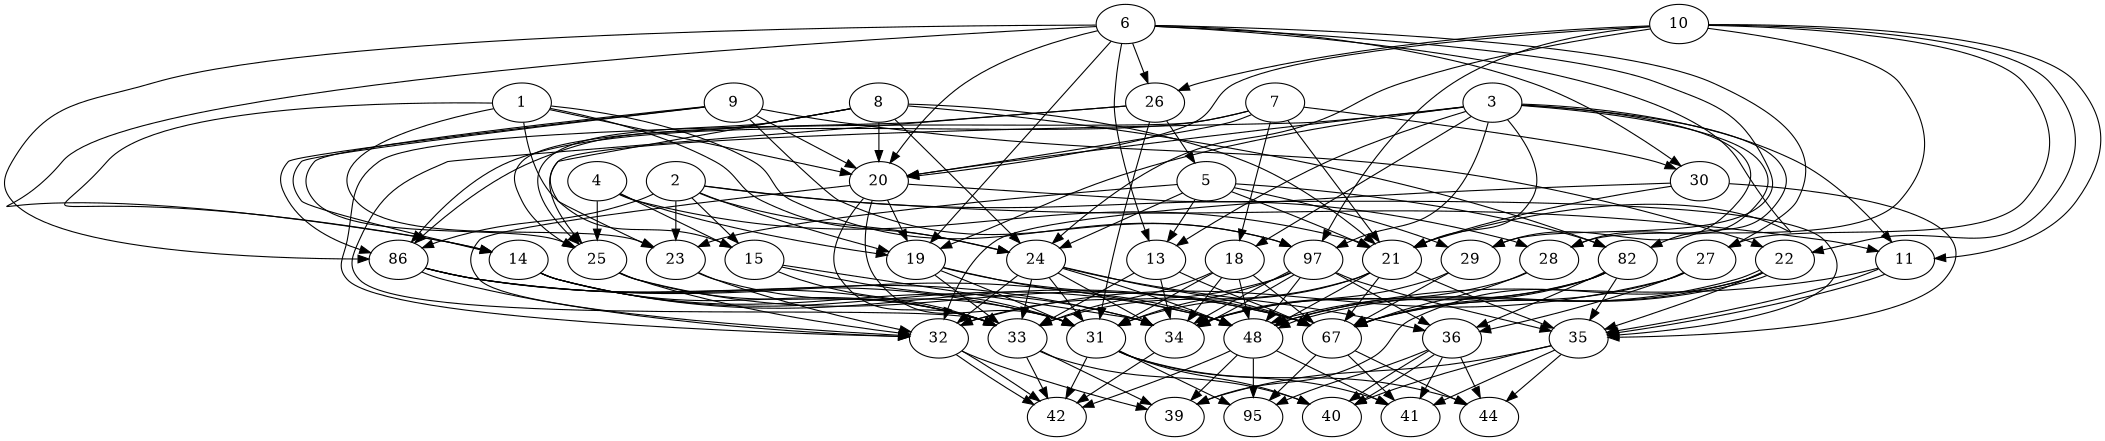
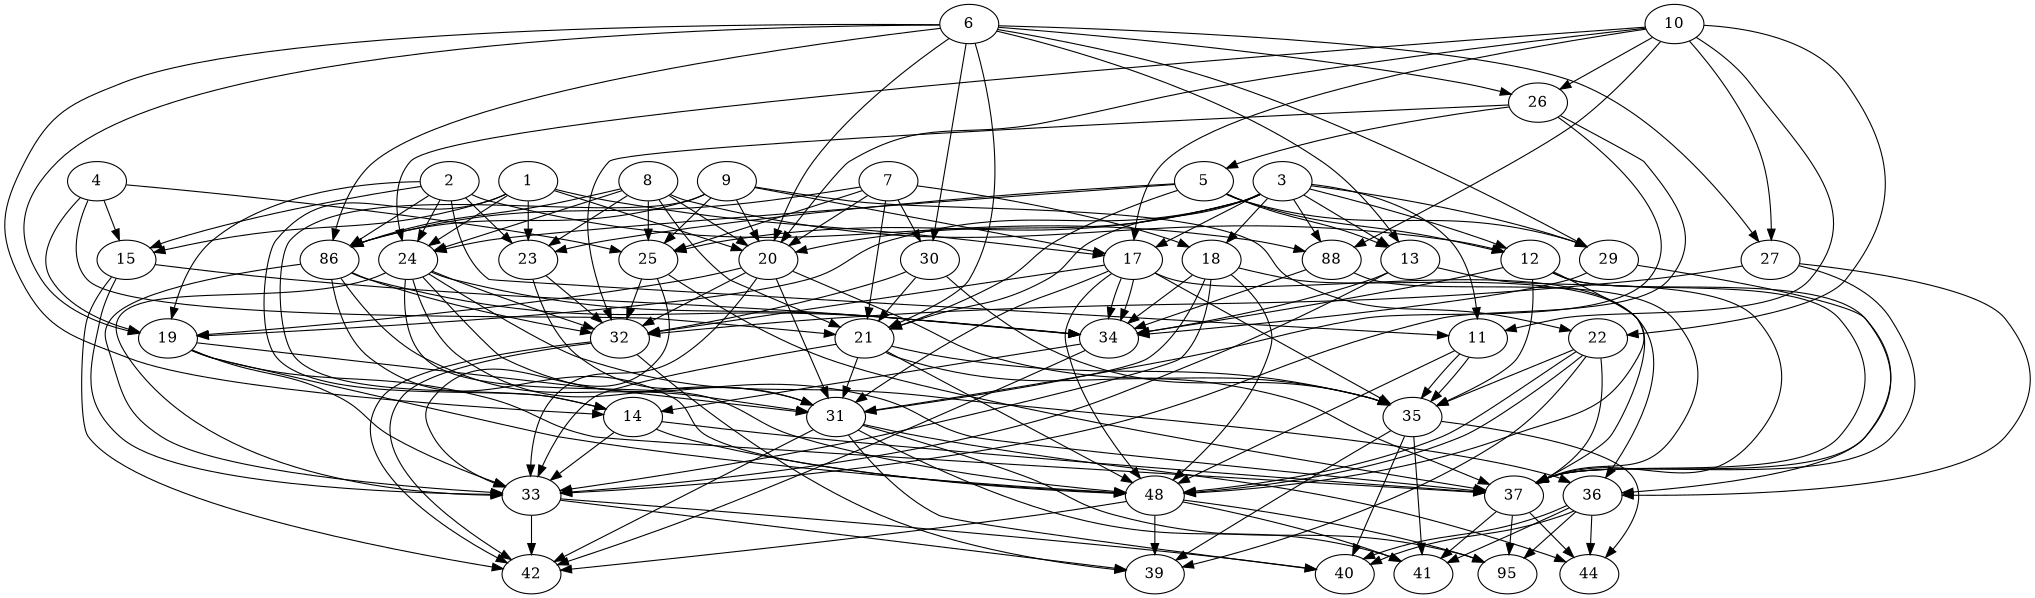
node "97": label "97" -> "17"
node "28": label "28" -> "88"
node "82": label "82" -> "12"
edge "15" -> "31": now "15" -> "42"
edge "14" -> "34": reversed
node "67": label "67" -> "37"
